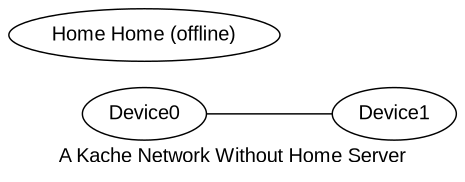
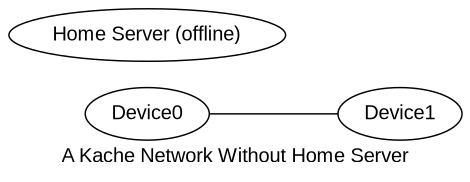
node "Home Home (offline)": label "Home Home (offline)" -> "Home Server (offline)"
